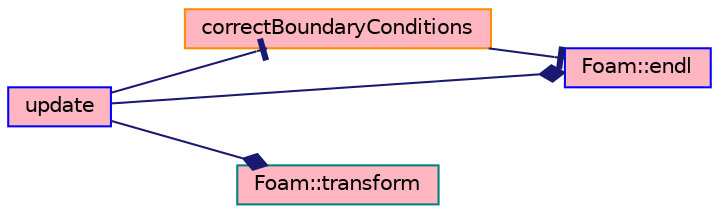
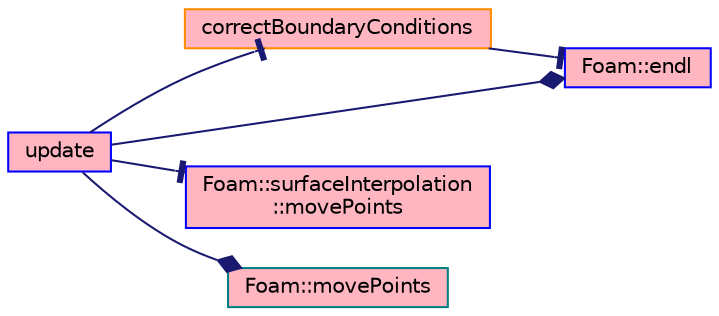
node "Foam::transform": label "Foam::transform" -> "Foam::movePoints"
node "Foam::surfaceInterpolation ::movePoints": added
